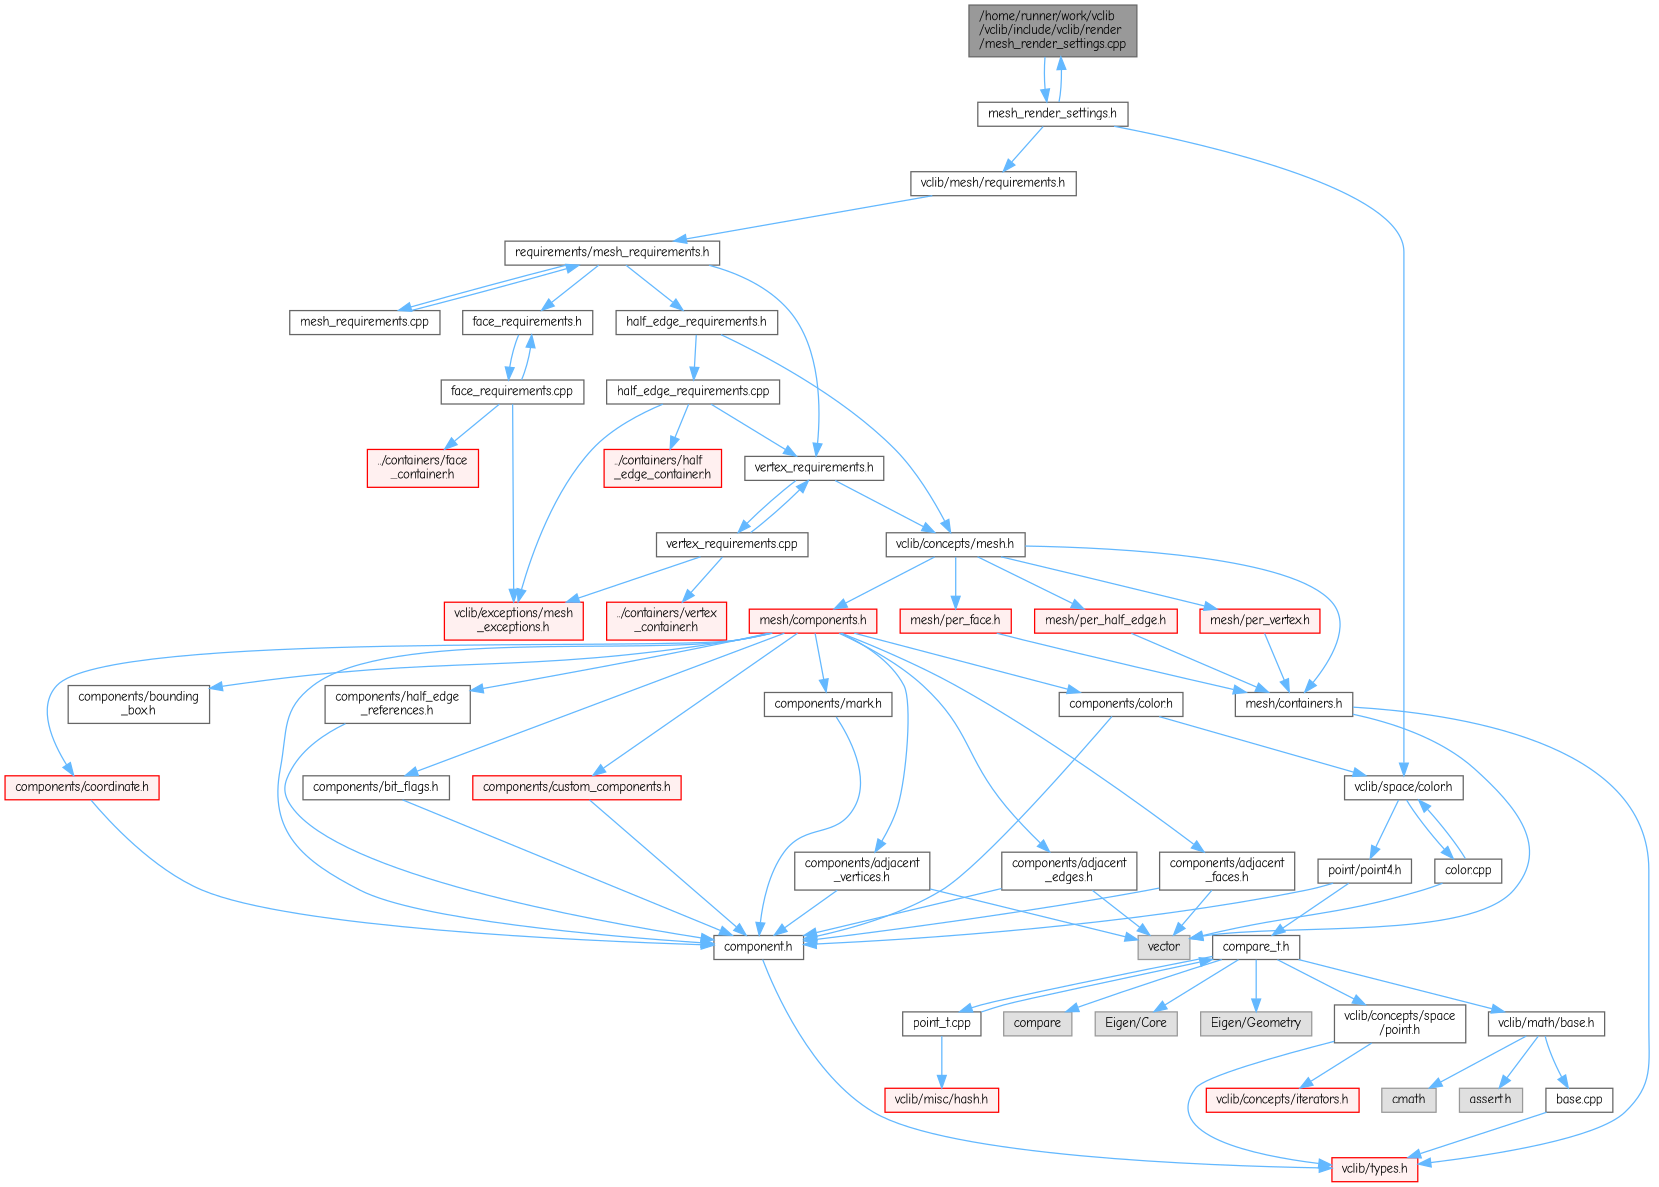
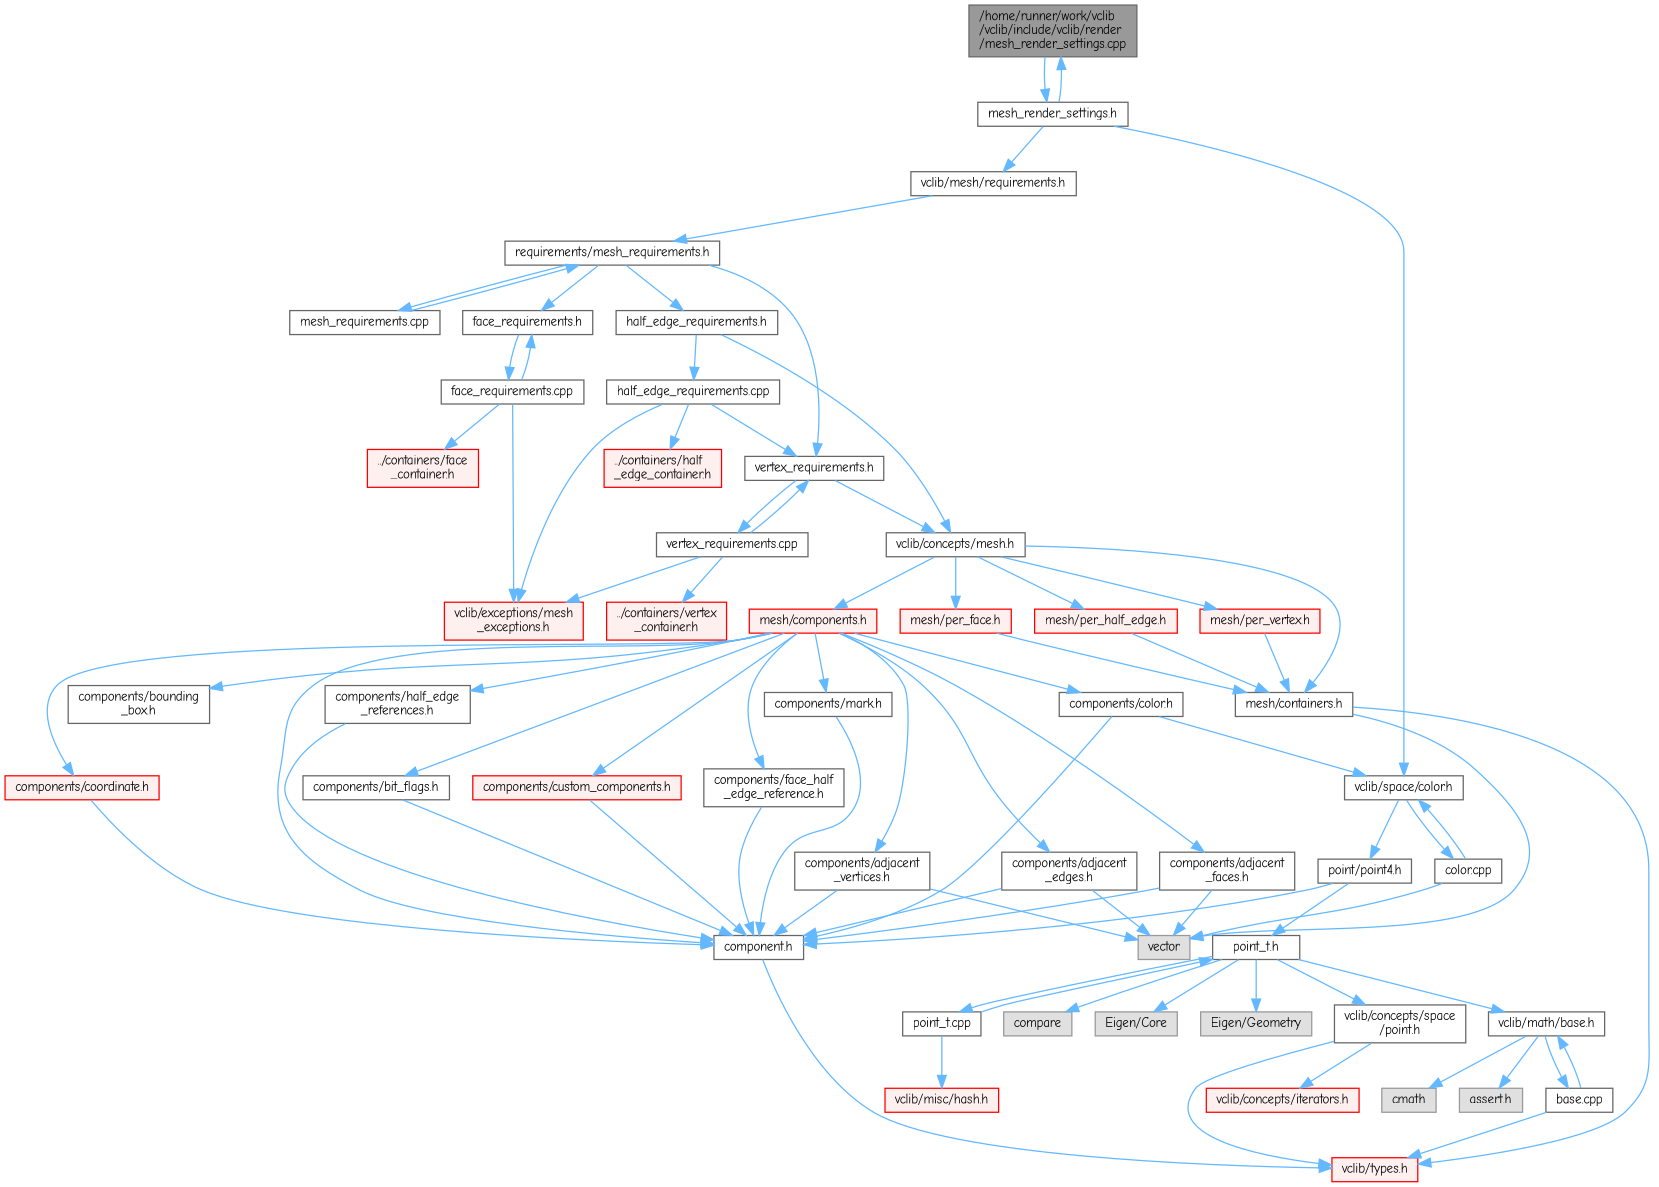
node "components/face_half _edge_reference.h": added
node "compare_t.h": label "compare_t.h" -> "point_t.h"
edge "base.cpp" -> "vclib/math/base.h": added
